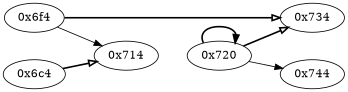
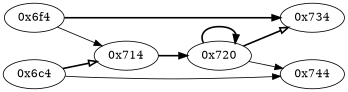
edge "0x6f4" -> "0x734": arrowhead onormal -> normal
edge "0x714" -> "0x720": added
edge "0x6c4" -> "0x744": added
